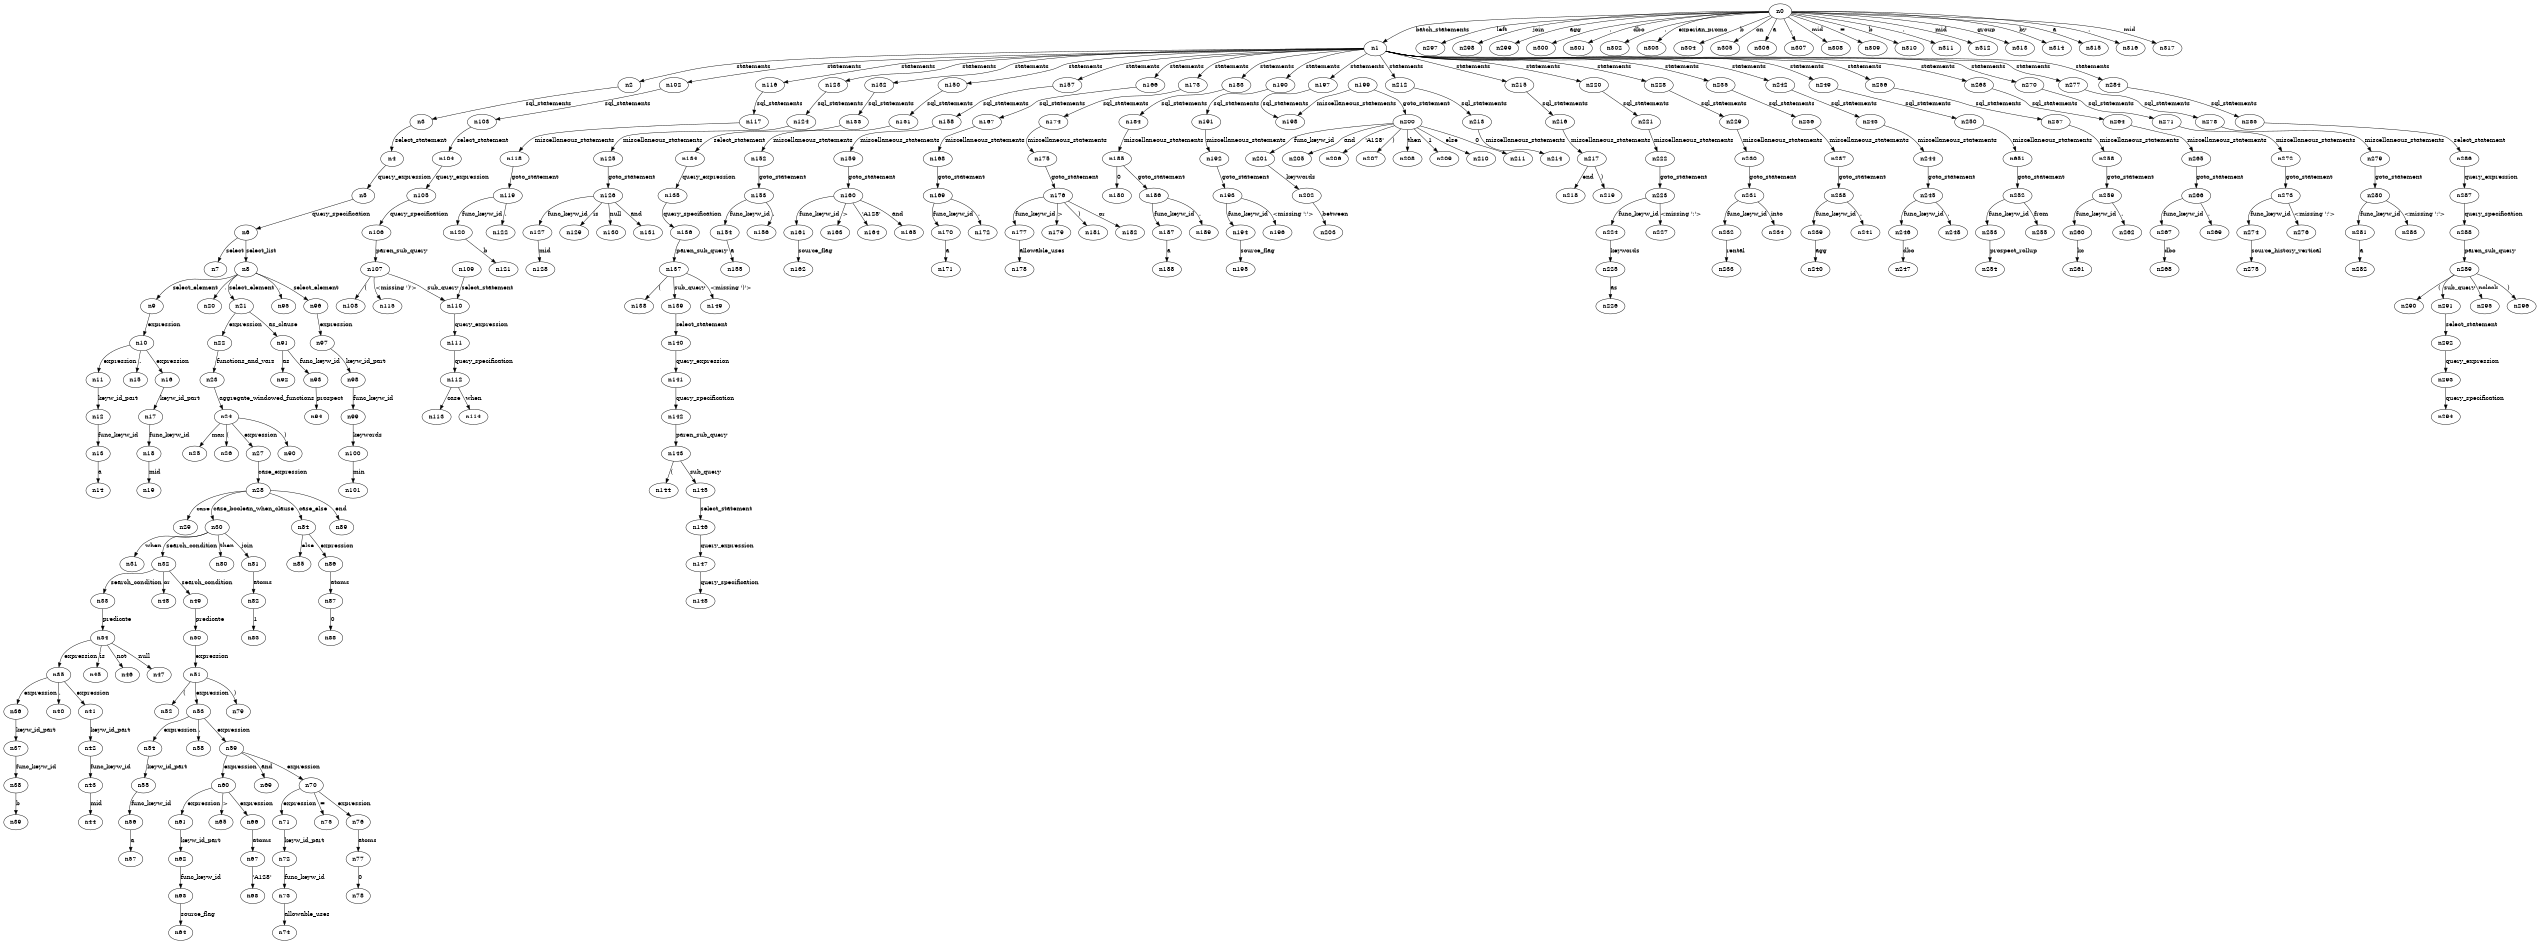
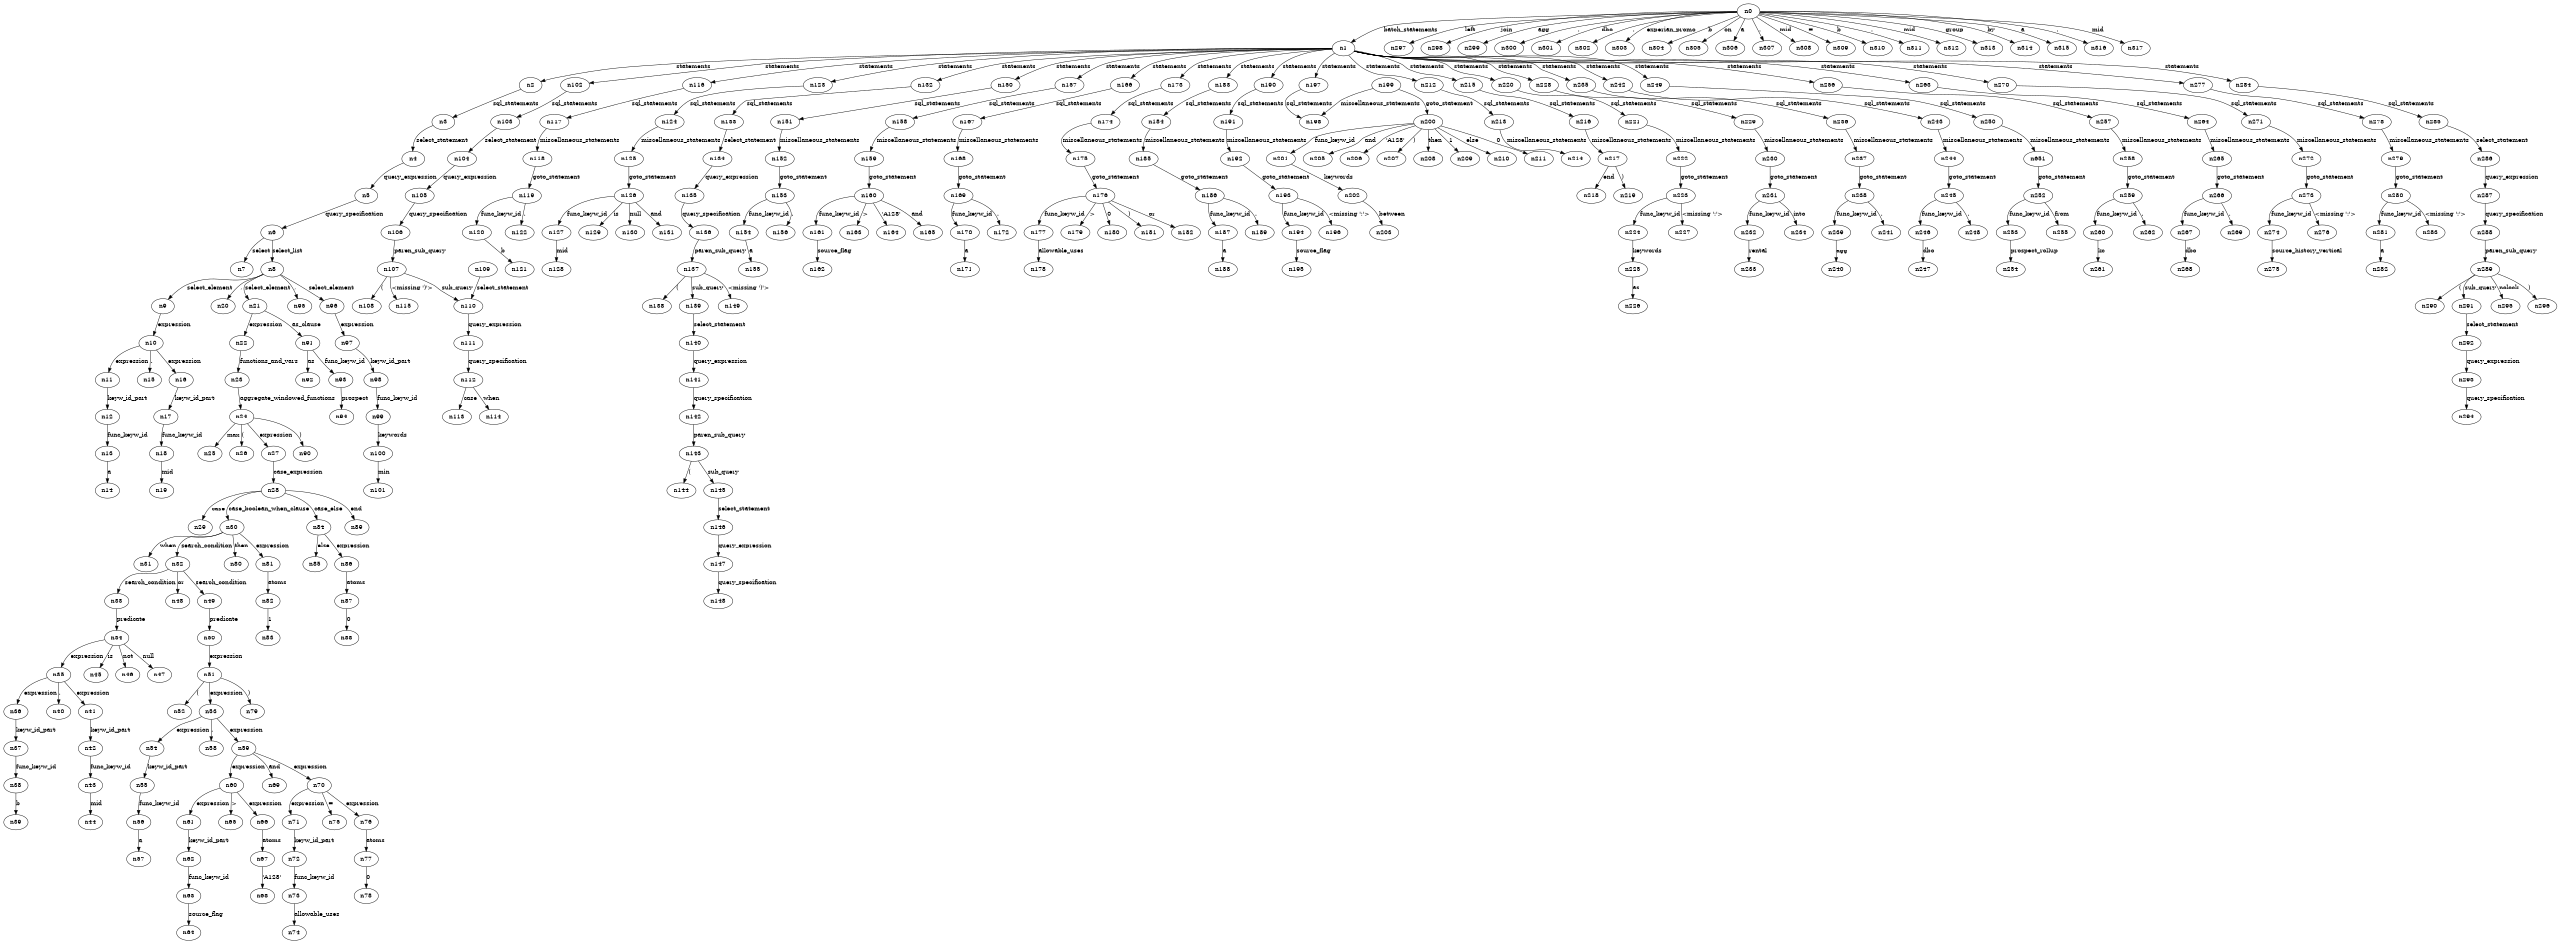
edge "n185" -> "n180": now "n176" -> "n180"
edge "n30" -> "n81": label "join" -> "expression"
